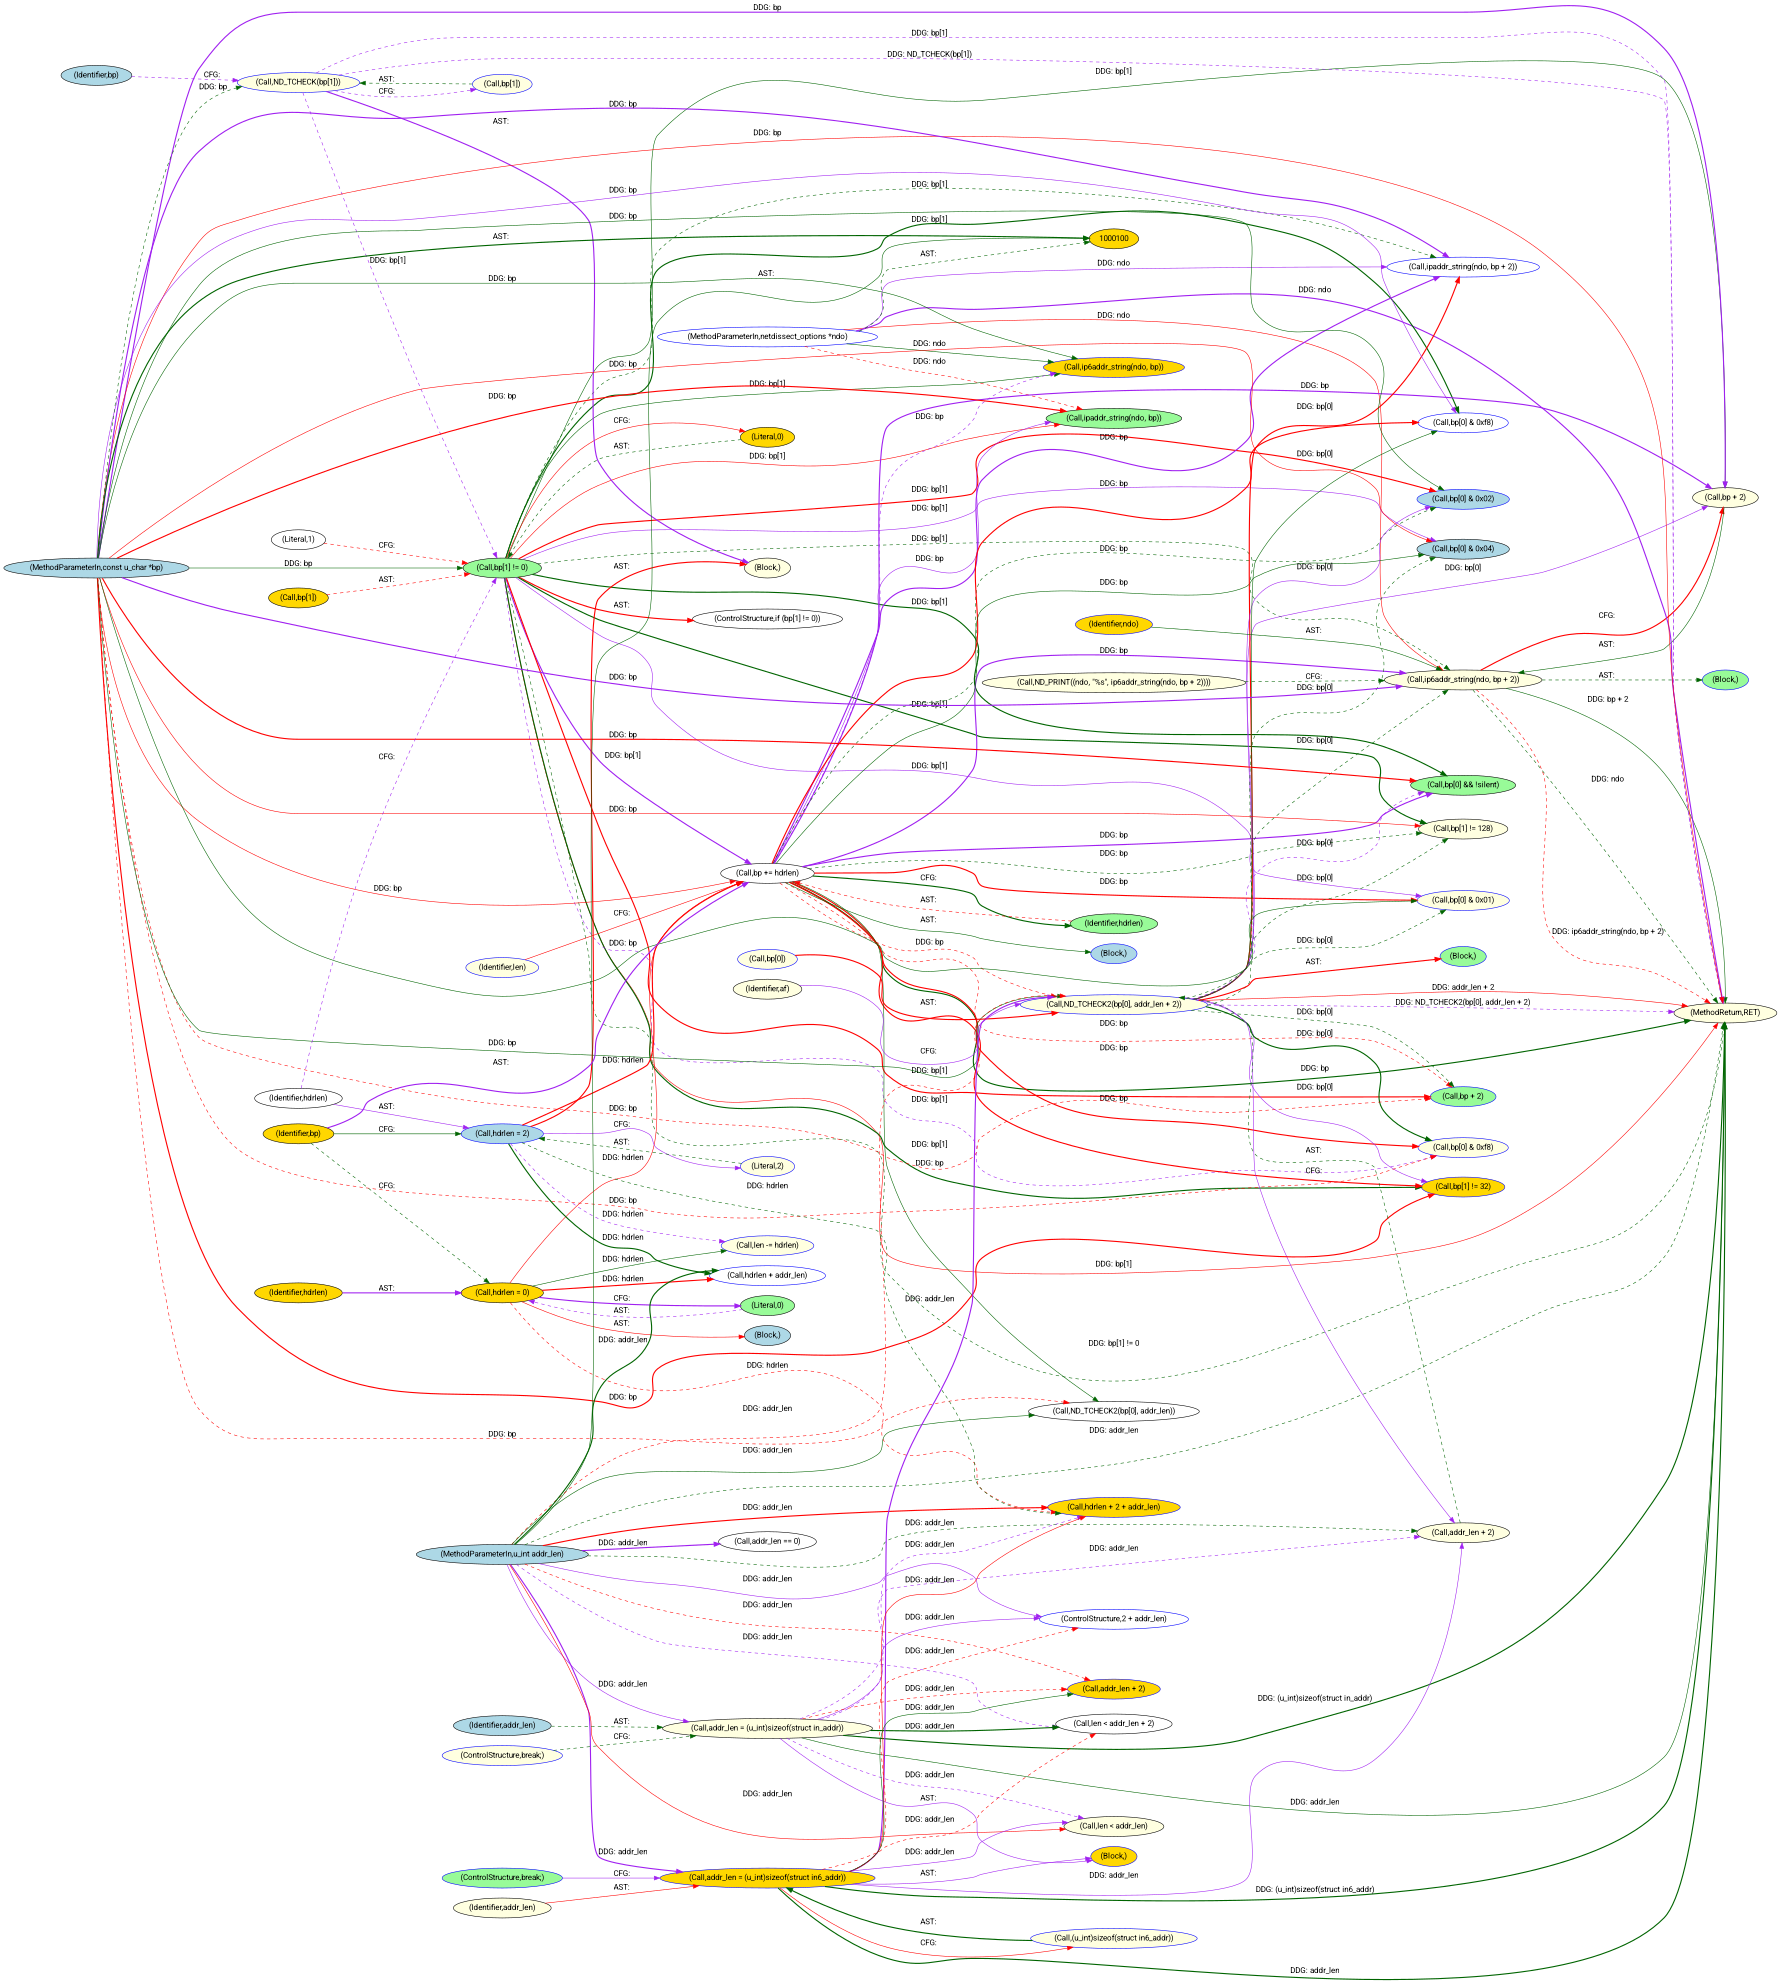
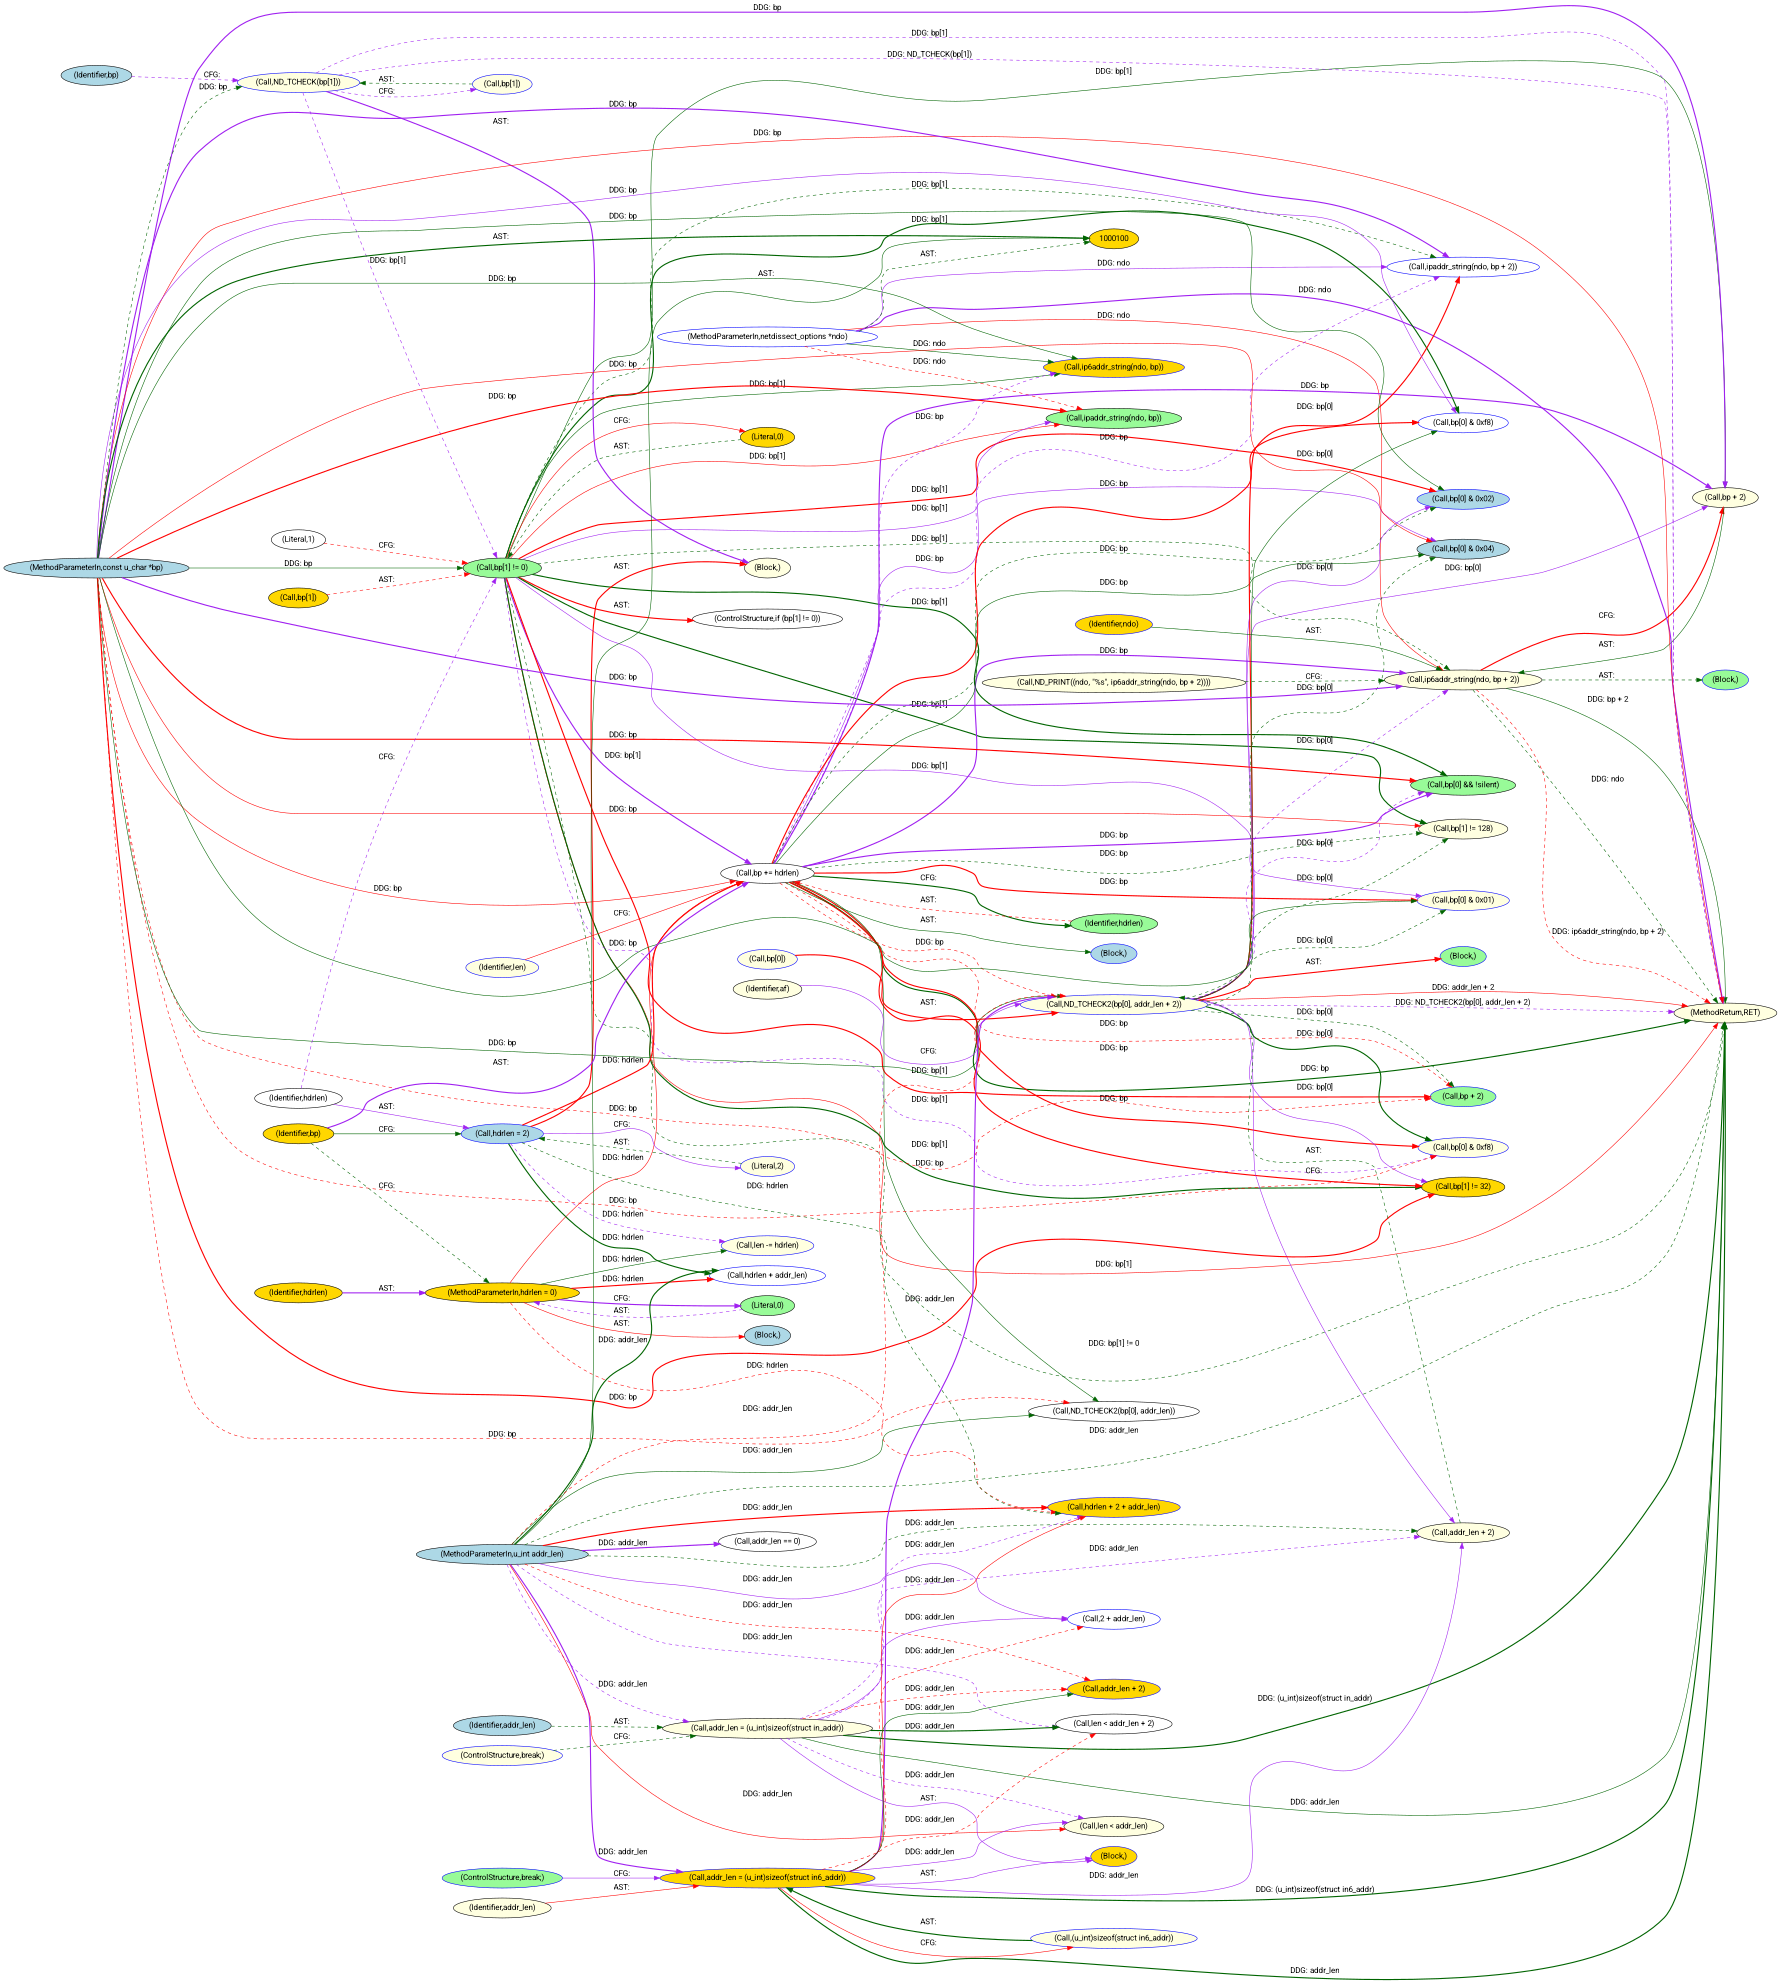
edge "(Call,bp += hdrlen)" -> "(Call,ipaddr_string(ndo, bp + 2))": style bold -> dashed
edge "(Call,ND_TCHECK2(bp[0], addr_len + 2))" -> "(Call,ip6addr_string(ndo, bp + 2))": color darkgreen -> purple
node "(Call,bp[1] != 32)": color blue -> black
node "(Call,hdrlen = 0)": label "(Call,hdrlen = 0)" -> "(MethodParameterIn,hdrlen = 0)"
node "(ControlStructure,2 + addr_len)": label "(ControlStructure,2 + addr_len)" -> "(Call,2 + addr_len)"
edge "(MethodParameterIn,u_int addr_len)" -> "(Call,addr_len = (u_int)sizeof(struct in_addr))": style solid -> dashed
